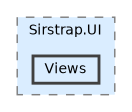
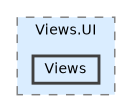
cluster "Sirstrap.UI": label "Sirstrap.UI" -> "Views.UI"
